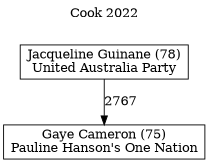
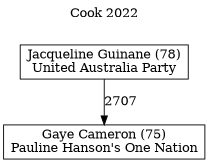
edge "Jacqueline Guinane (78) United Australia Party" -> "Gaye Cameron (75) Pauline Hanson's One Nation": label "2767" -> "2707"
